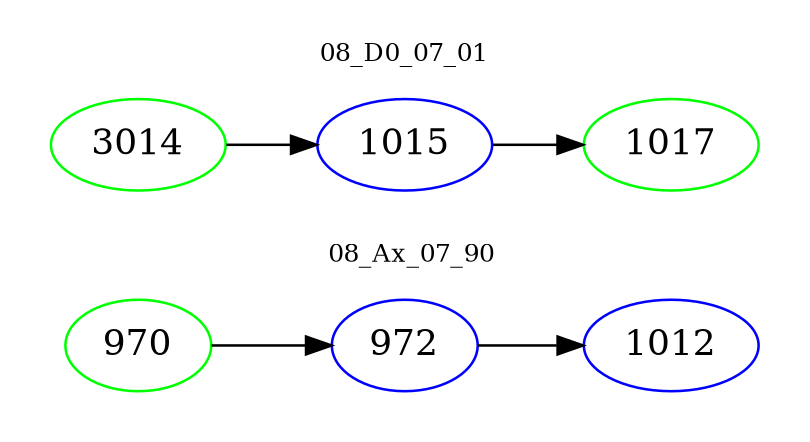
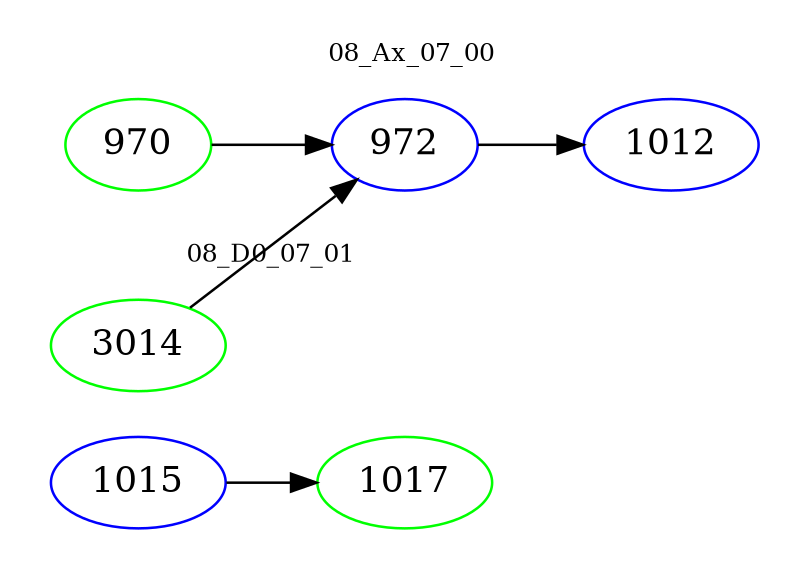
edge "3014" -> "1015": now "3014" -> "972"
cluster "08_Ax_07_90": label "08_Ax_07_90" -> "08_Ax_07_00"
